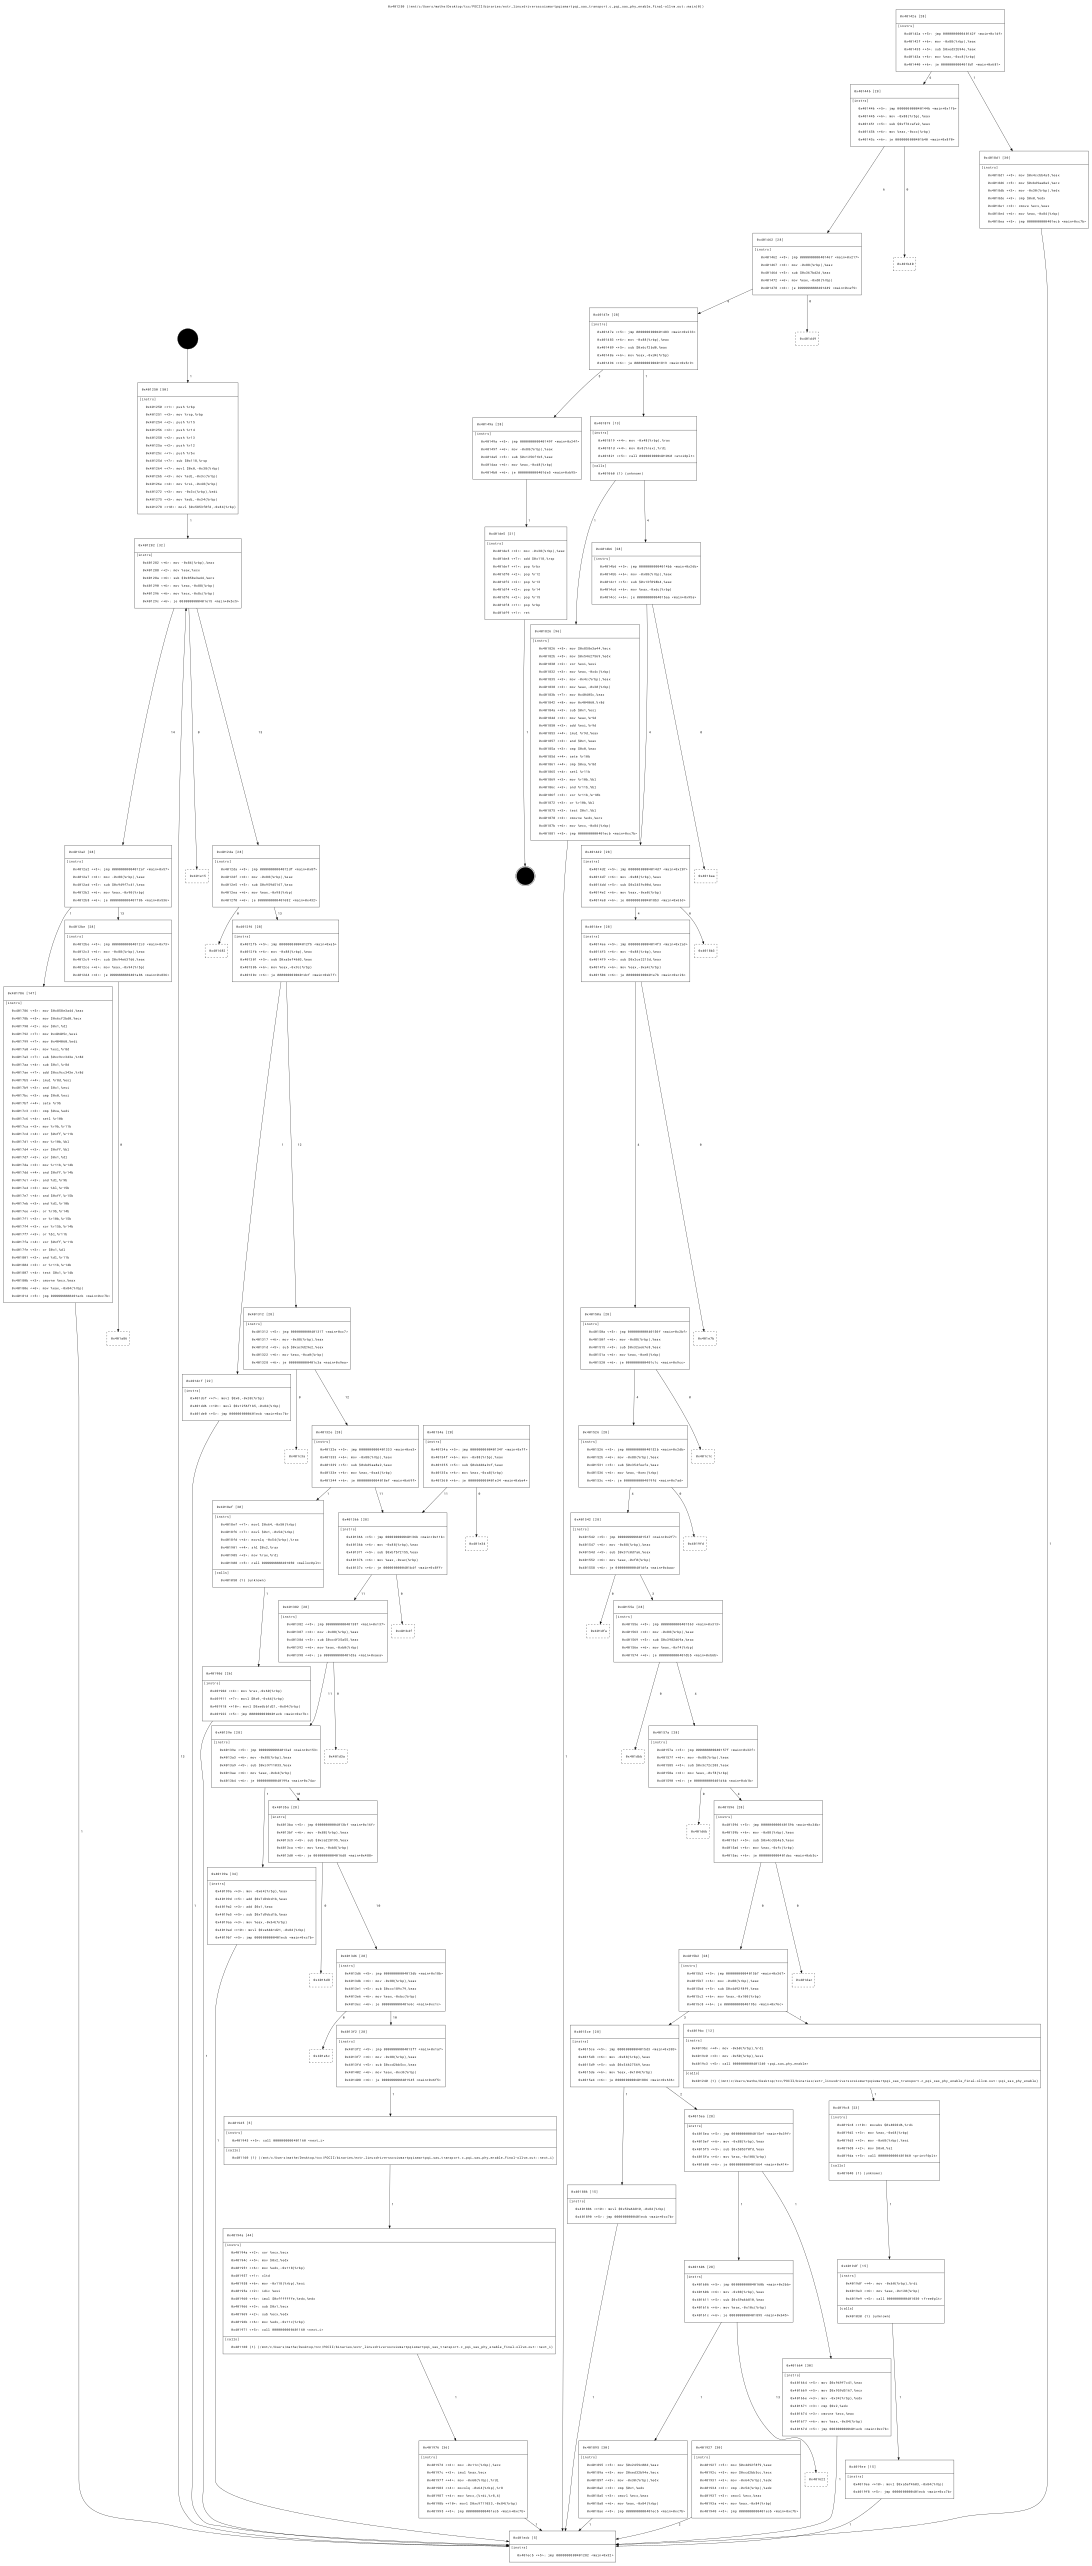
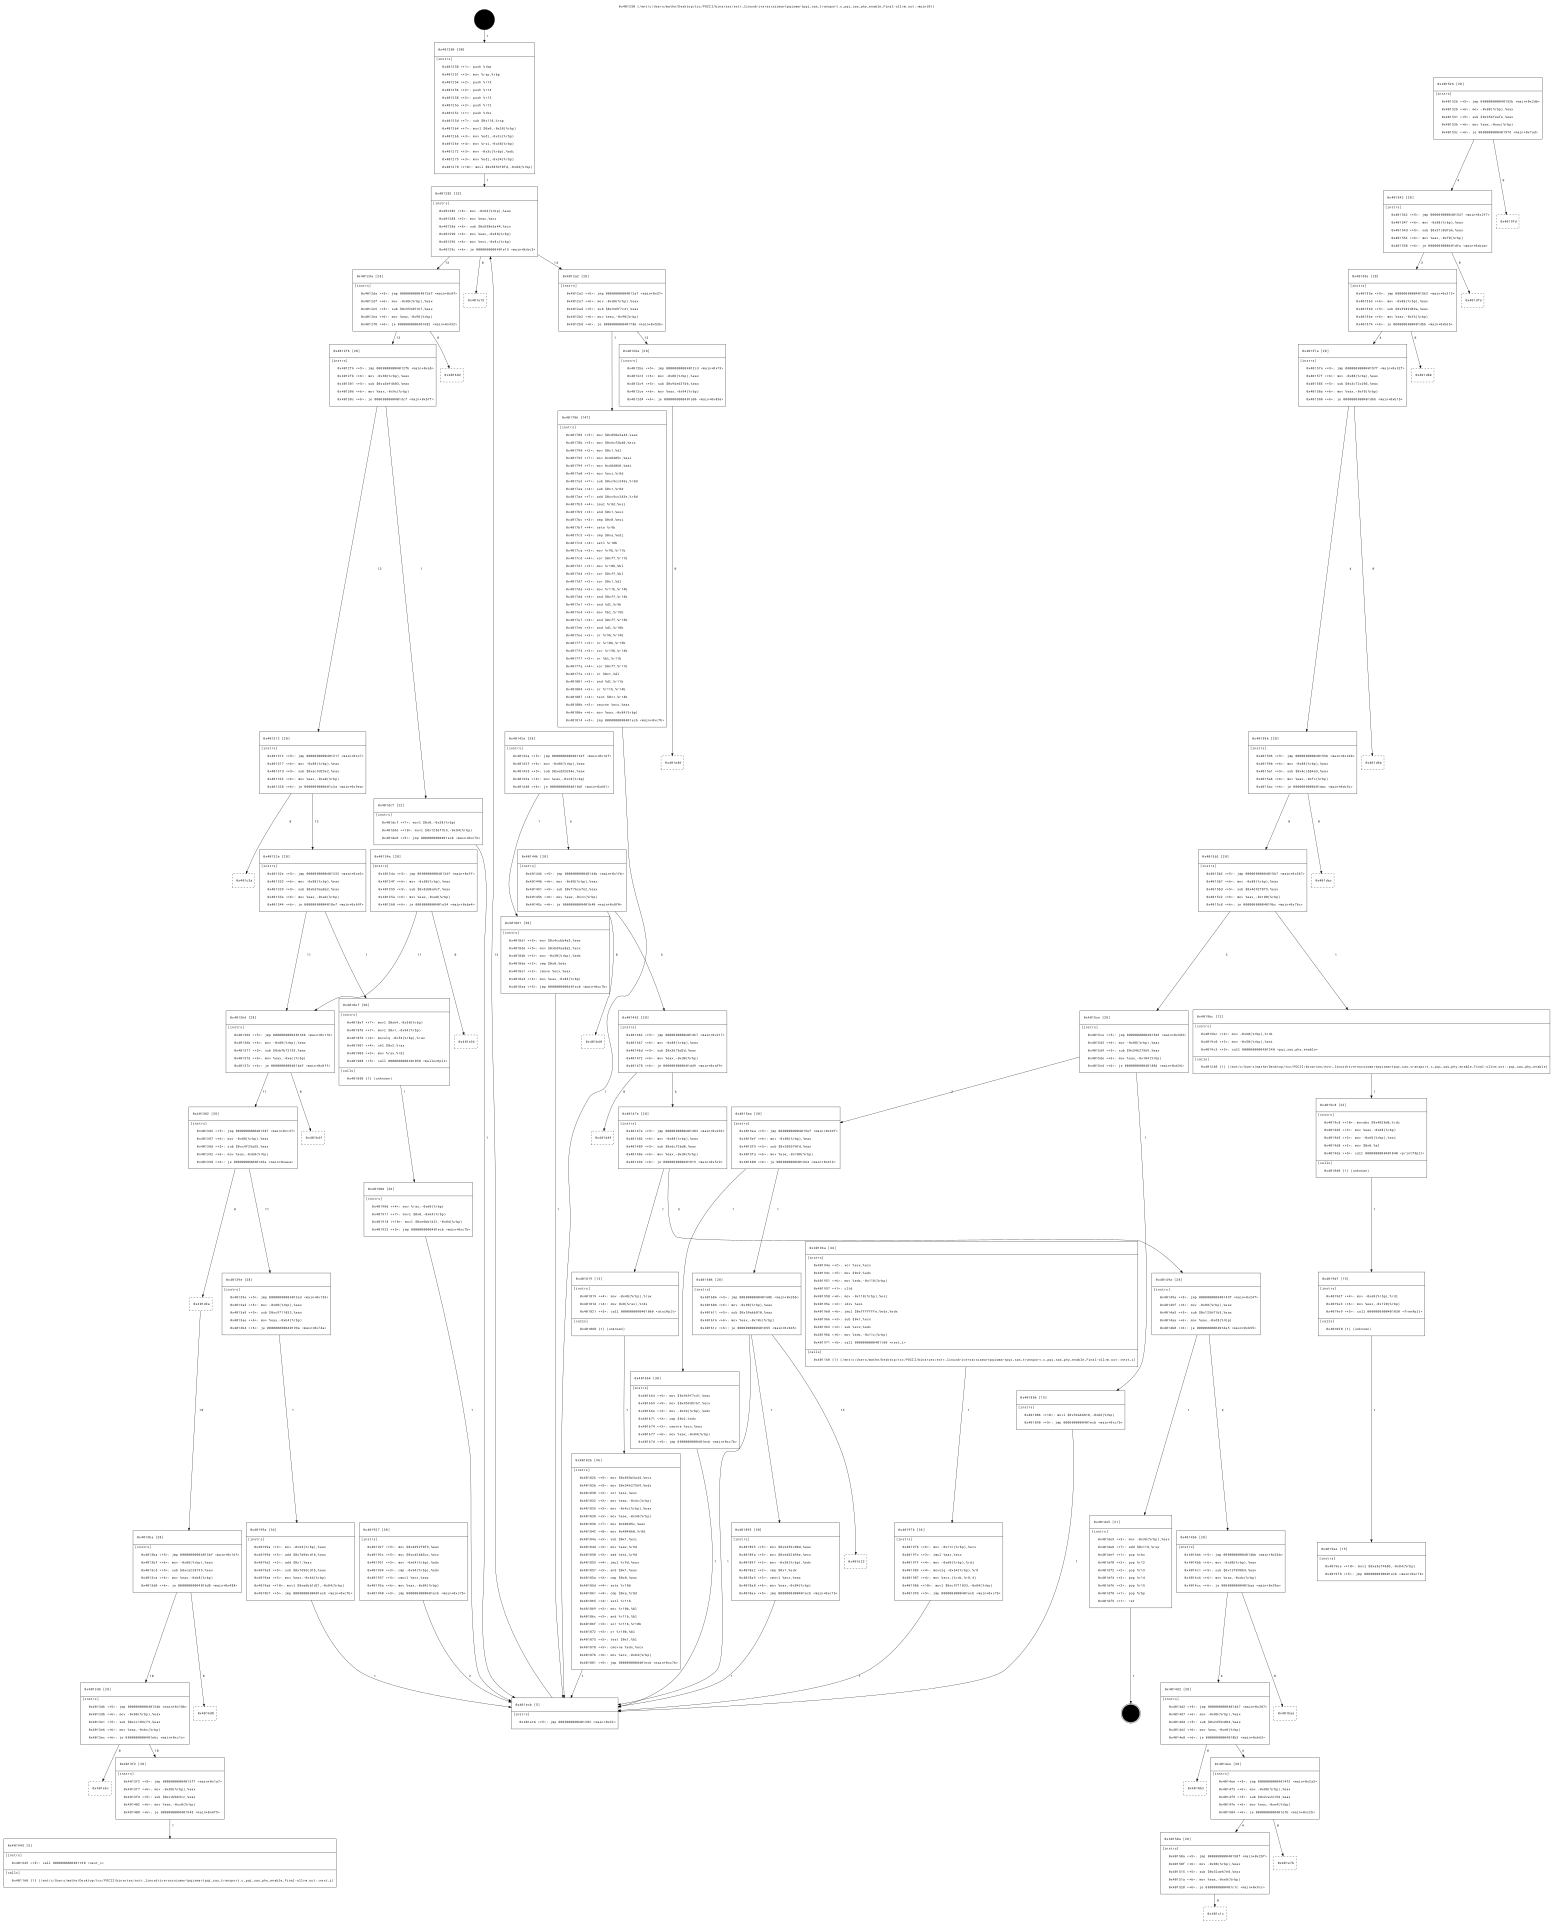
edge "0x401819 [13]" -> "0x4014b6 [28]": now "0x40149a [28]" -> "0x4014b6 [28]"
edge "0x40150a [28]" -> "0x401526 [28]": removed, label "4"
edge "0x40139e [28]" -> "0x4013ba [28]": now "0x401d3a" -> "0x4013ba [28]"
edge "0x401945 [5]" -> "0x40194a [44]": removed, label "1"
edge "0x4019ee [15]" -> "0x401ecb [5]": now "0x401606 [28]" -> "0x401ecb [5]"
